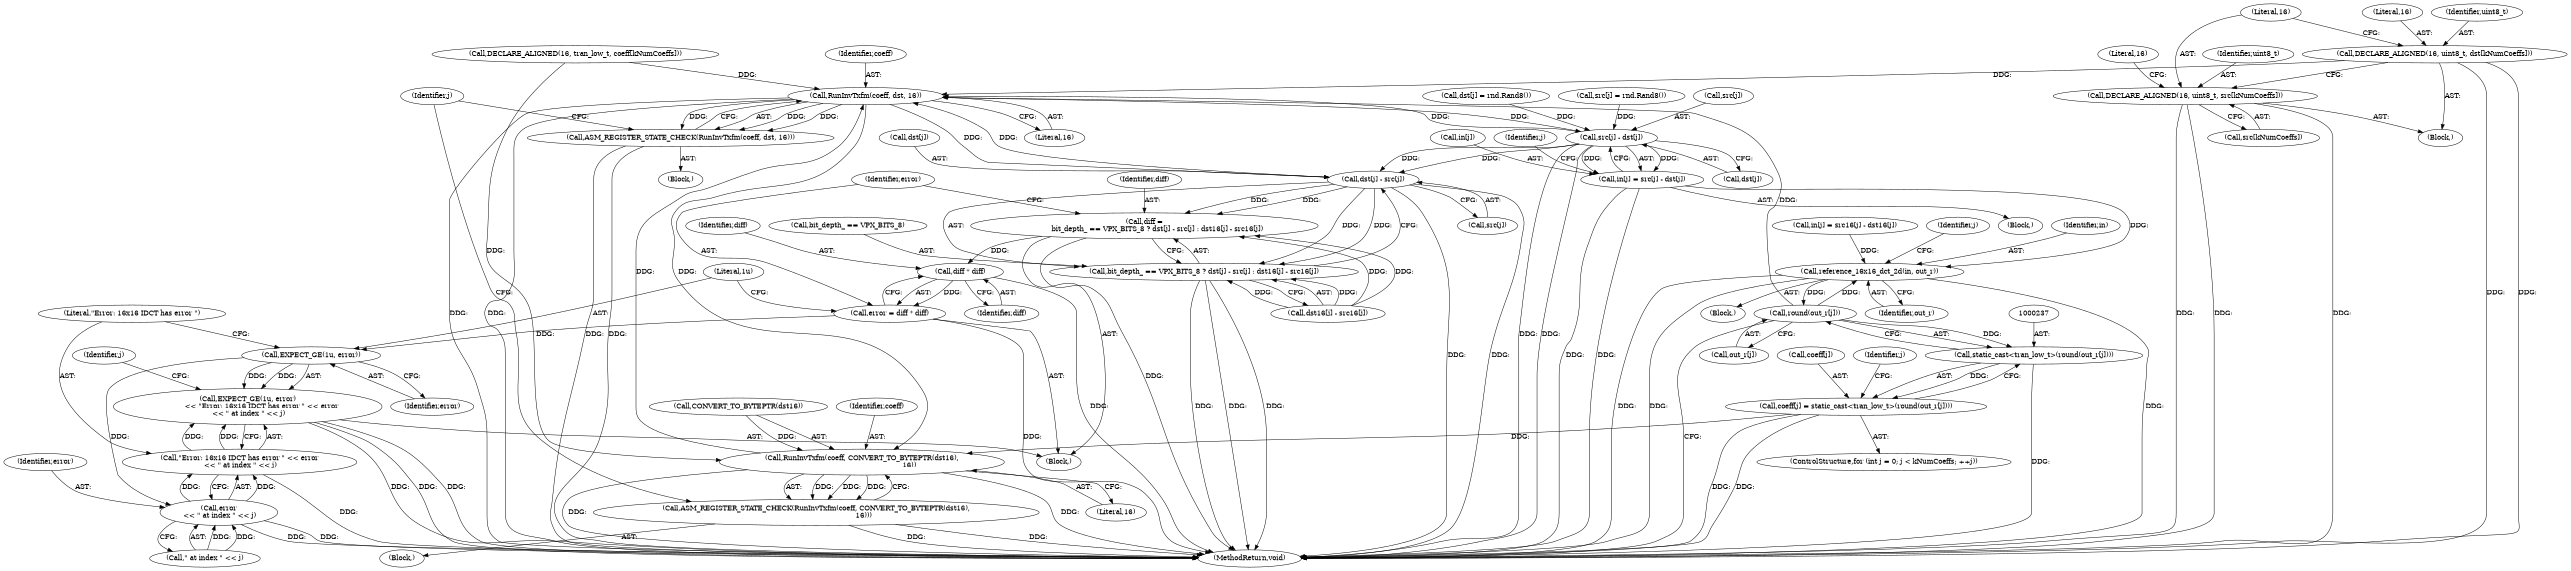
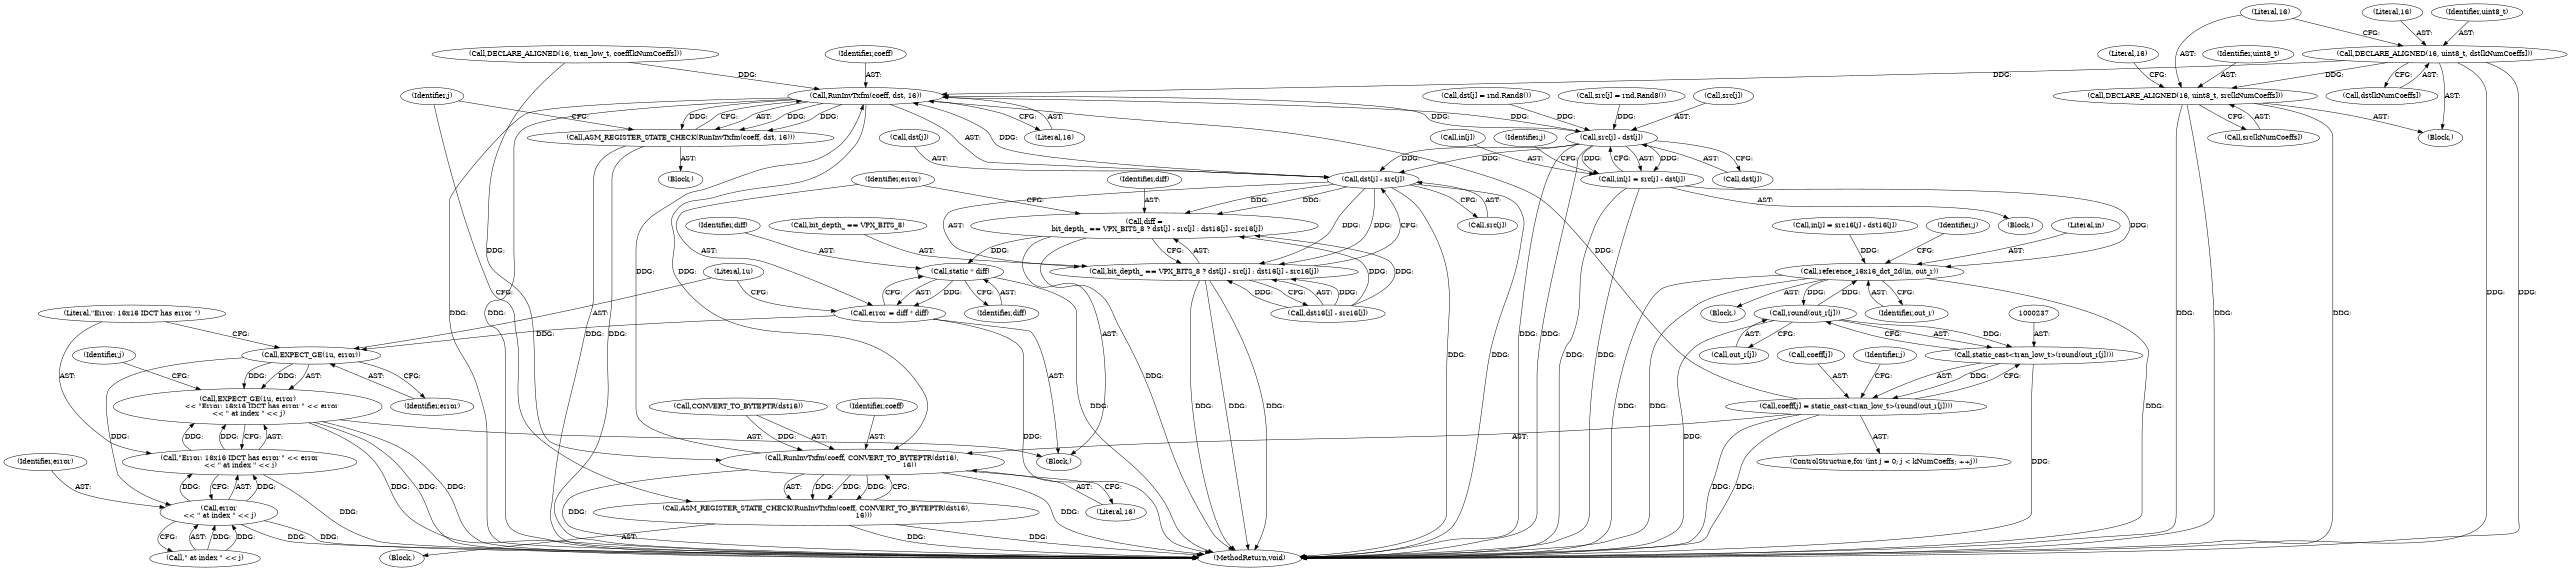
edge "(Call,DECLARE_ALIGNED(16, uint8_t, dst[kNumCoeffs]))" -> "(Call,DECLARE_ALIGNED(16, uint8_t, src[kNumCoeffs]))": label "CFG: " -> "DDG: "
node "(Call,dst[kNumCoeffs])": added
edge "(Call,round(out_r[j]))" -> "(Call,RunInvTxfm(coeff, dst, 16))": now "(Call,coeff[j] = static_cast<tran_low_t>(round(out_r[j])))" -> "(Call,RunInvTxfm(coeff, dst, 16))"
edge "(Call,RunInvTxfm(coeff, dst, 16))" -> "(Call,dst[j] - src[j])": label "DDG: " -> "AST: "
node "(Identifier,in)": label "(Identifier,in)" -> "(Literal,in)"
node "(Call,diff * diff)": label "(Call,diff * diff)" -> "(Call,static * diff)"
edge "(Call,coeff[j] = static_cast<tran_low_t>(round(out_r[j])))" -> "(Call,RunInvTxfm(coeff, CONVERT_TO_BYTEPTR(dst16), 16))": label "DDG: " -> "AST: "
edge "(Call,round(out_r[j]))" -> "(MethodReturn,void)": label "CFG: " -> "DDG: "
